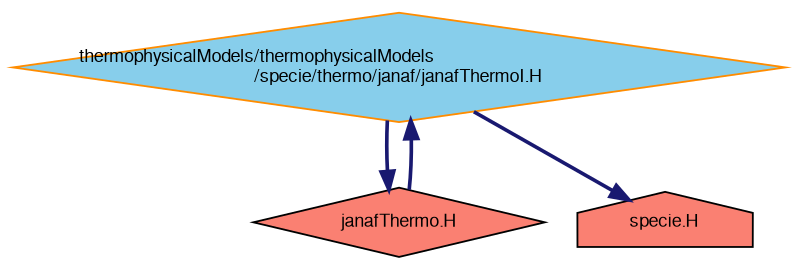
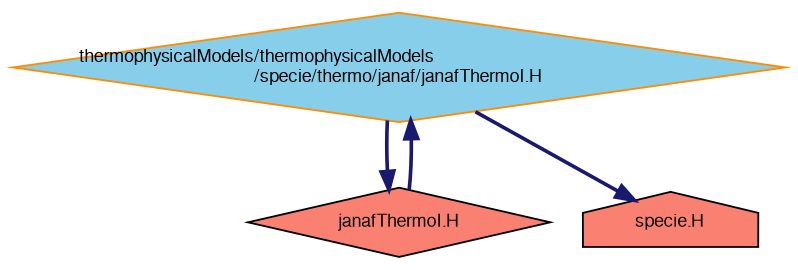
node "janafThermo.H": label "janafThermo.H" -> "janafThermoI.H"
